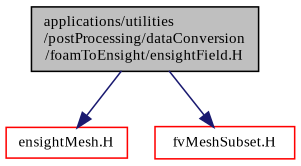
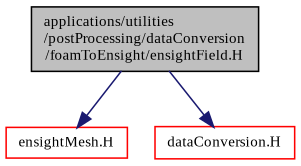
node "fvMeshSubset.H": label "fvMeshSubset.H" -> "dataConversion.H"
